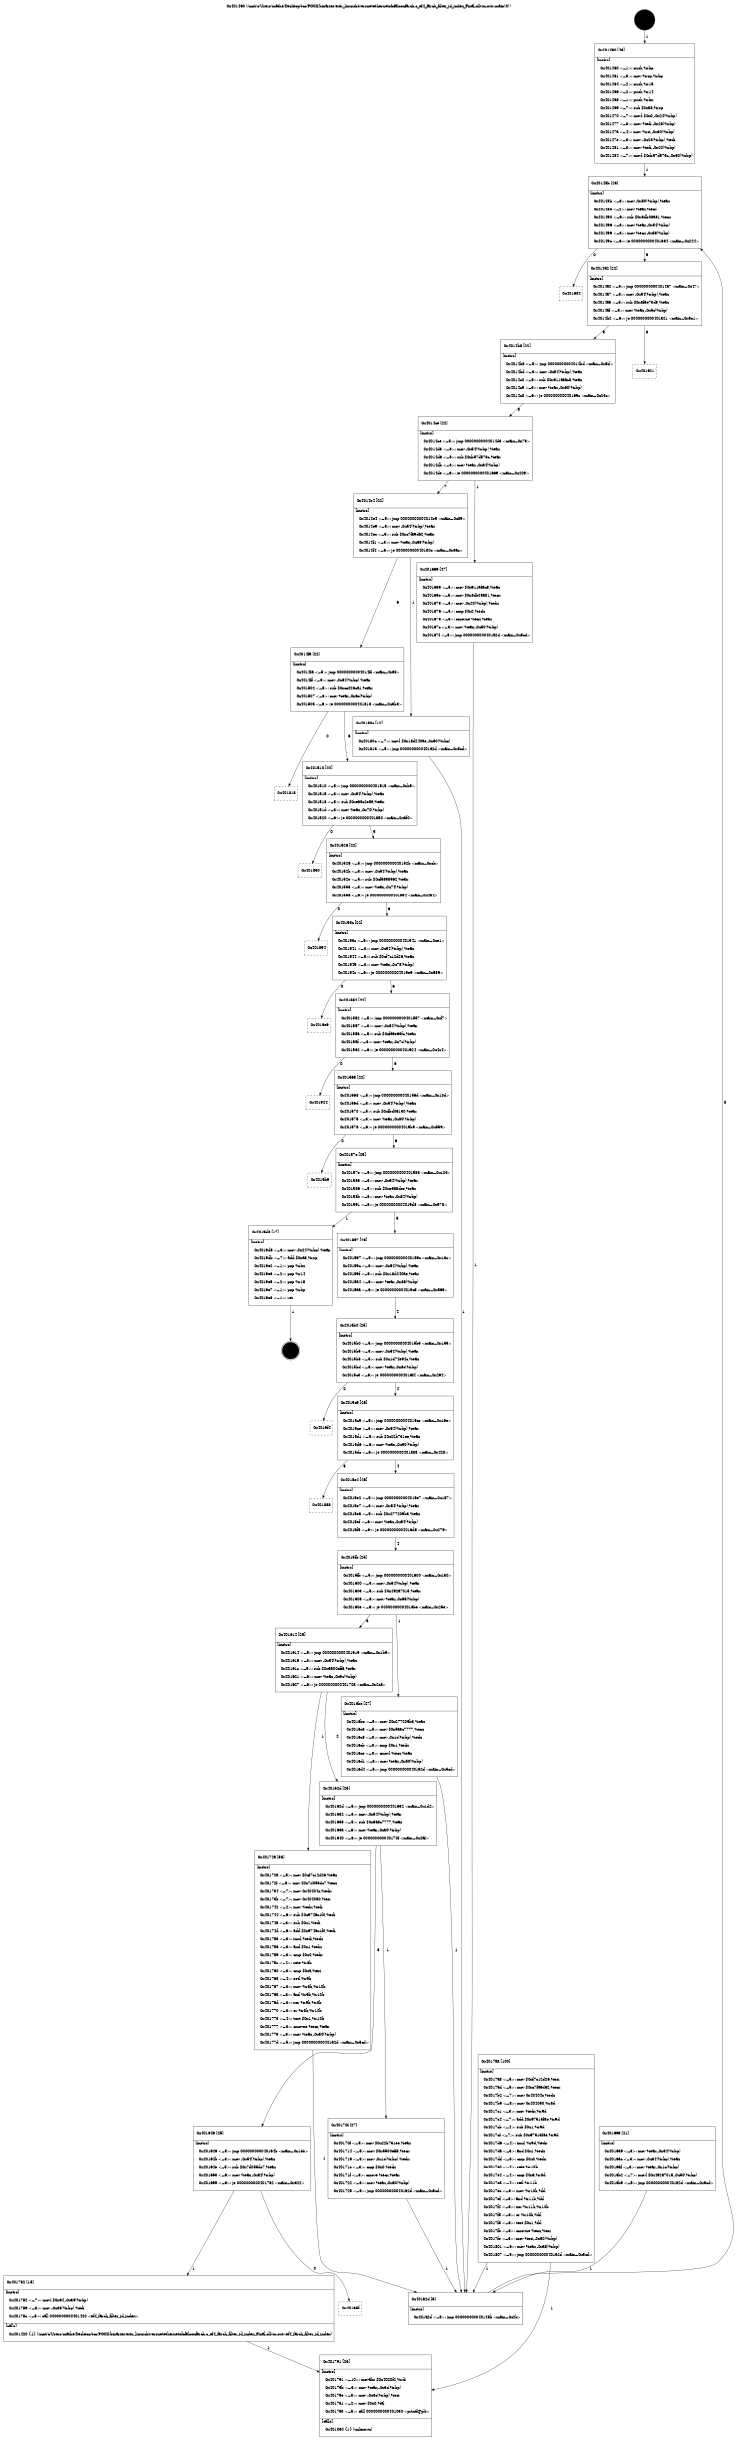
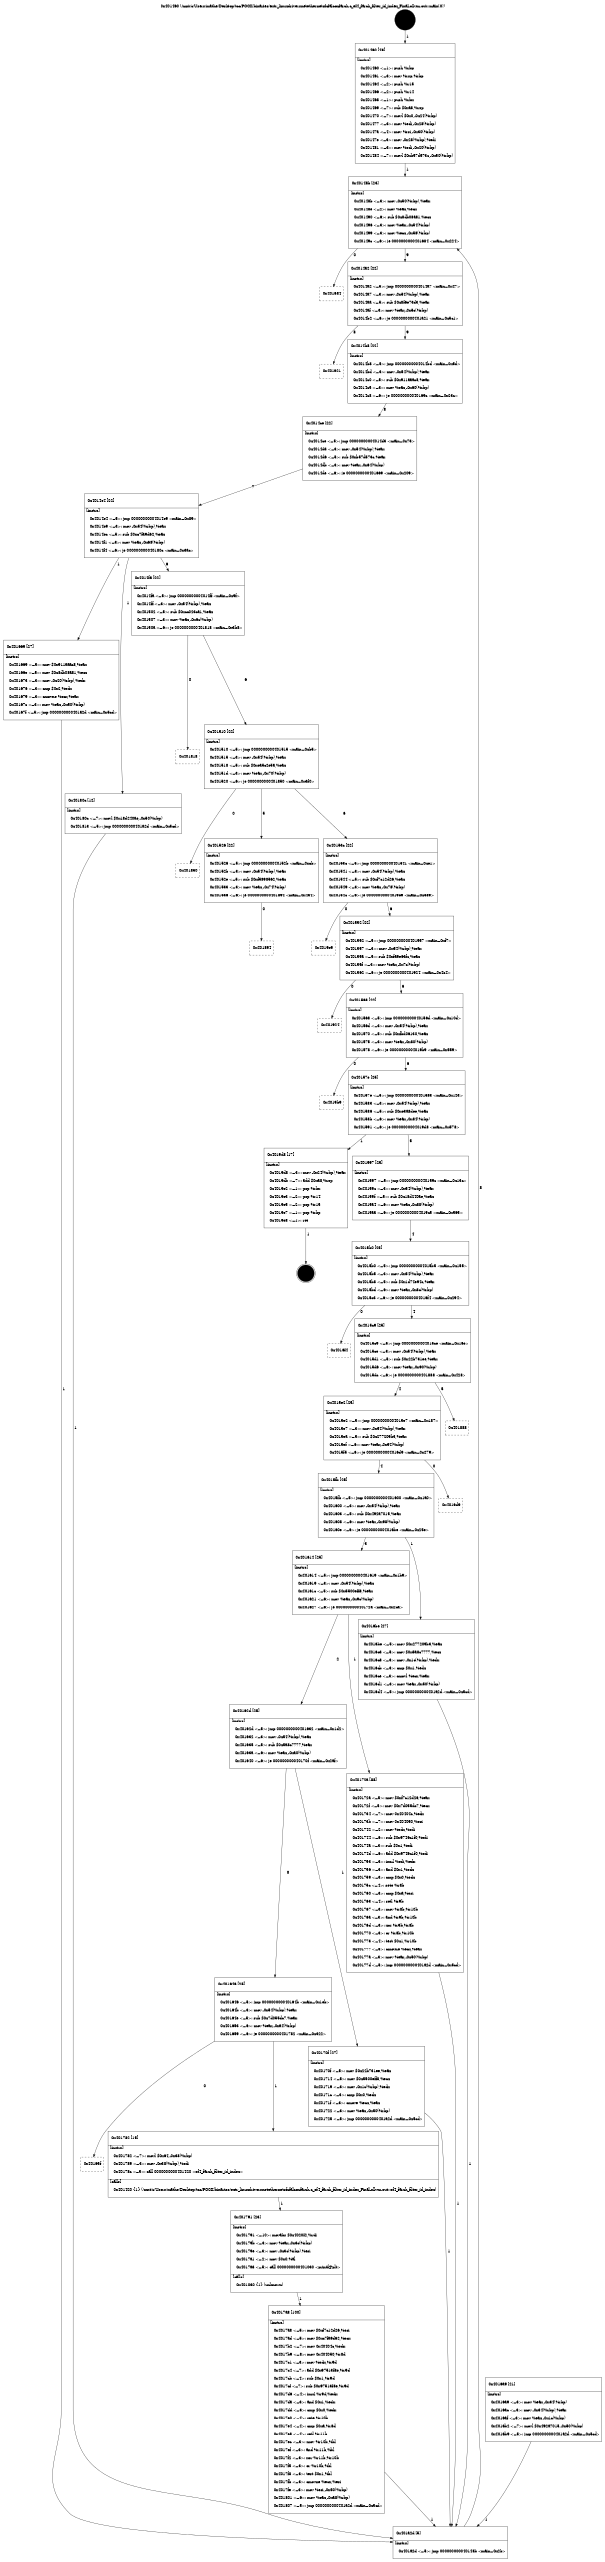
edge "0x4014ce [22]" -> "0x401669 [27]": now "0x4014e4 [22]" -> "0x401669 [27]"
edge "0x401526 [22]" -> "0x40153c [22]": now "0x401510 [22]" -> "0x40153c [22]"
node "0x4016d9": added
edge "0x4017a8 [100]" -> "0x401791 [23]": reversed
